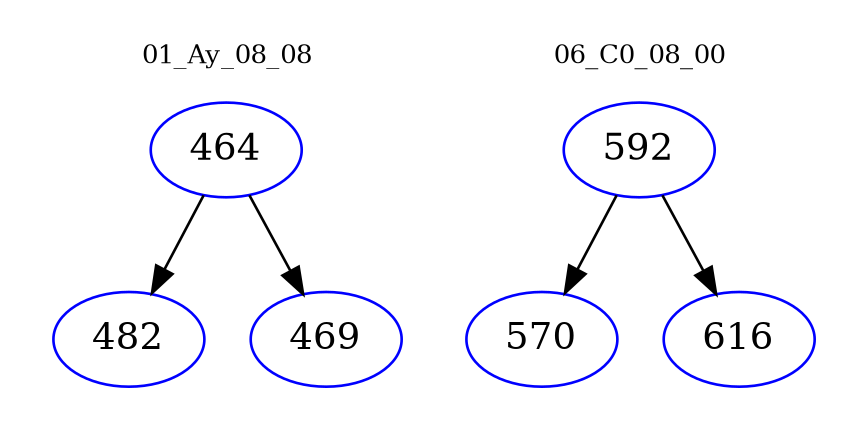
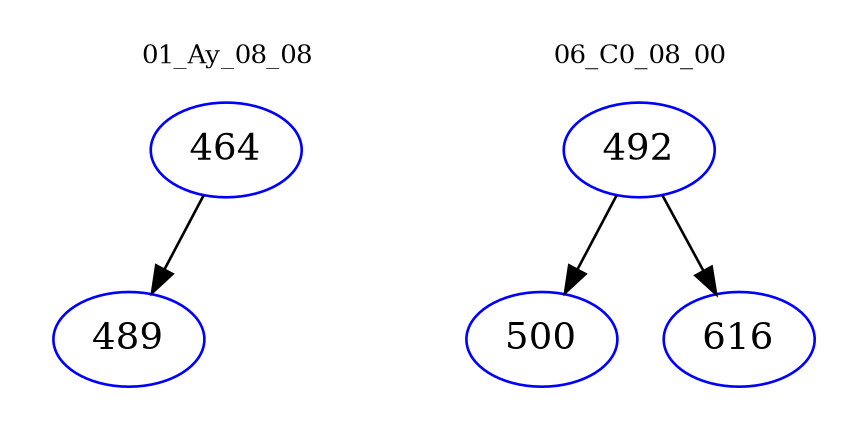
node "592": label "592" -> "492"
node "482": label "482" -> "489"
node "469": removed
node "570": label "570" -> "500"
